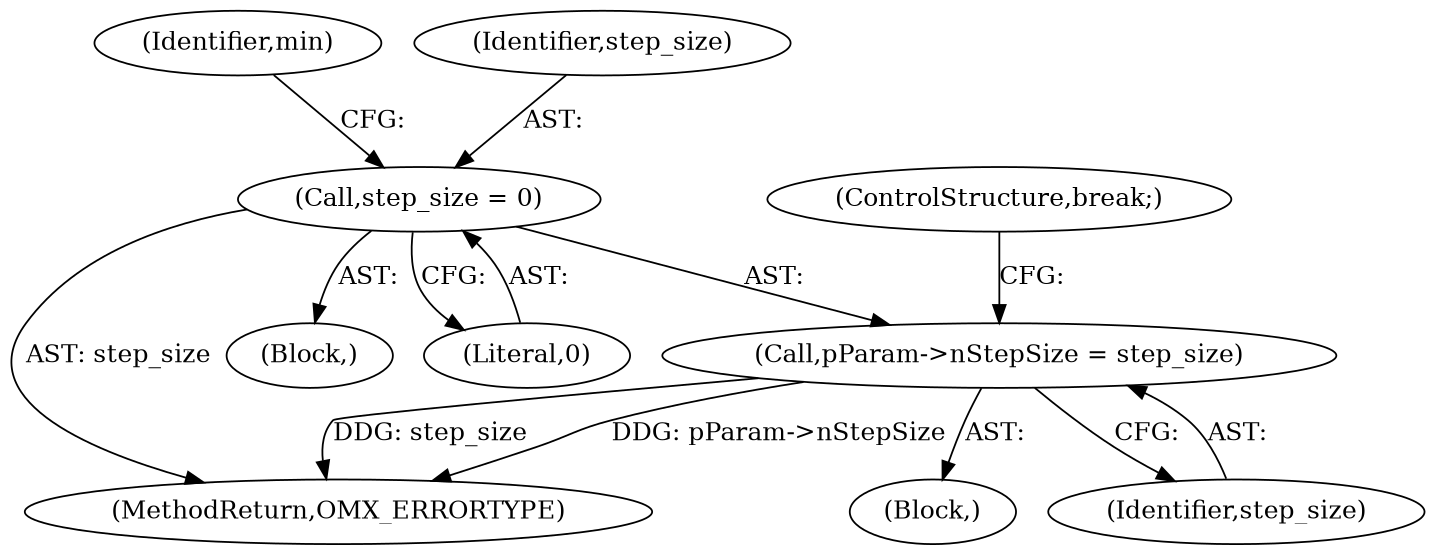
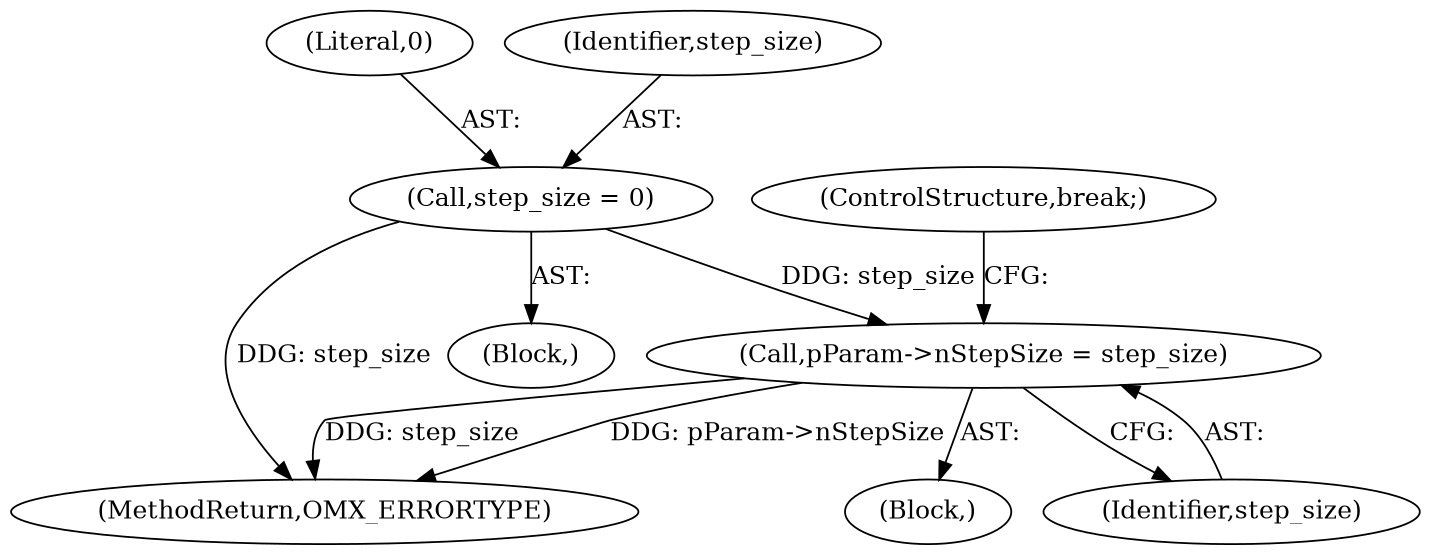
node "(Identifier,min)": removed
edge "(Call,step_size = 0)" -> "(Call,pParam->nStepSize = step_size)": label "AST: " -> "DDG: step_size"
edge "(Call,step_size = 0)" -> "(Literal,0)": removed, label "CFG:"
edge "(Call,step_size = 0)" -> "(MethodReturn,OMX_ERRORTYPE)": label "AST: step_size" -> "DDG: step_size"
